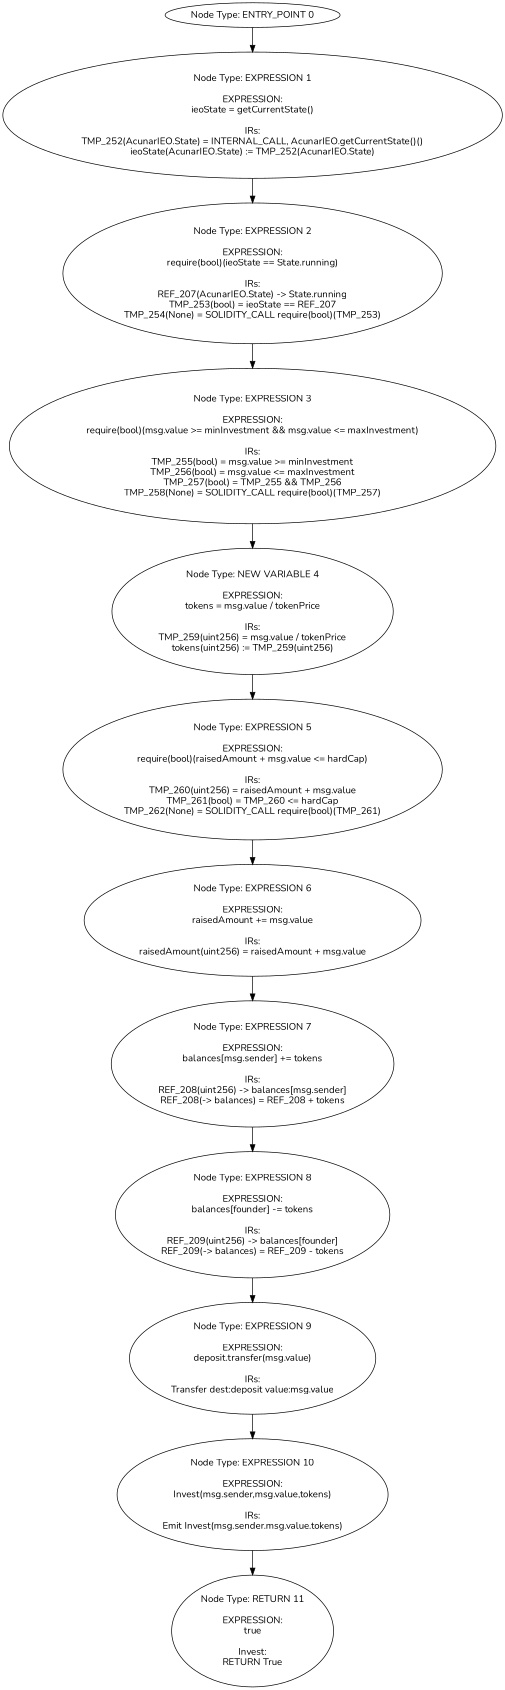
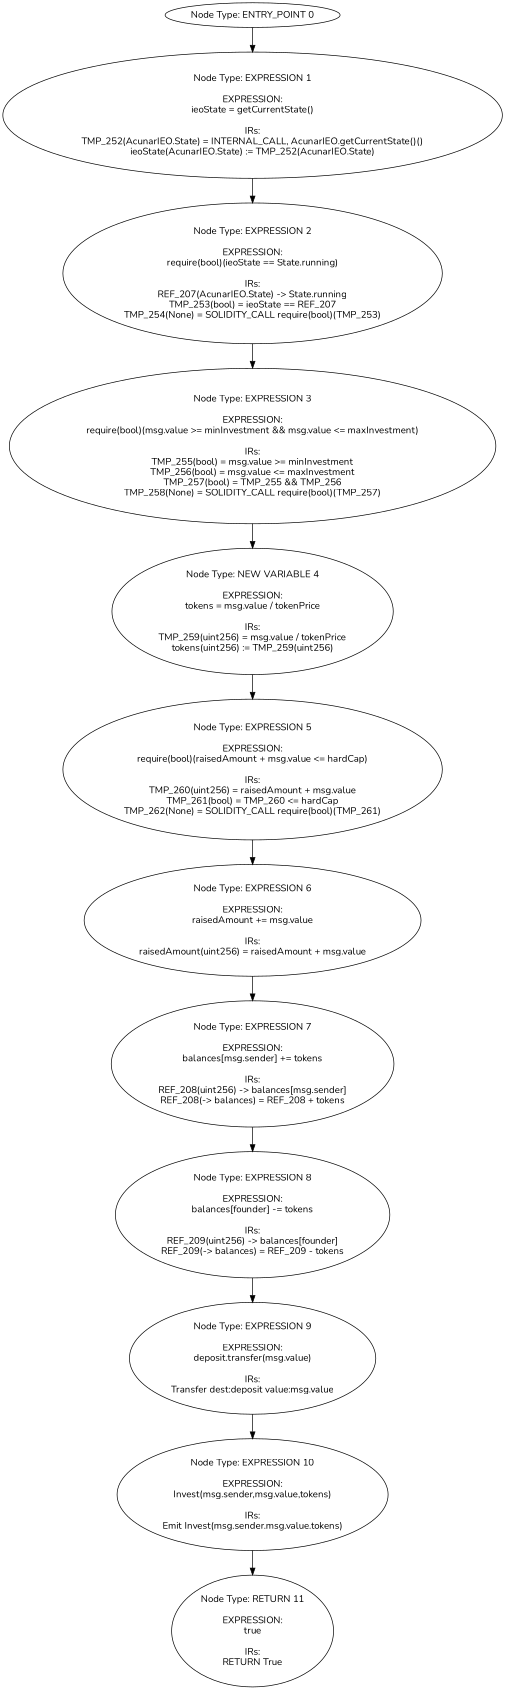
node "Node Type: RETURN 11 EXPRESSION: true Invest: RETURN True": label "Node Type: RETURN 11 EXPRESSION: true Invest: RETURN True" -> "Node Type: RETURN 11 EXPRESSION: true IRs: RETURN True"
